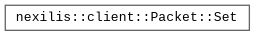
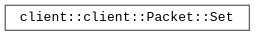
node "nexilis::client::Packet::Set": label "nexilis::client::Packet::Set" -> "client::client::Packet::Set"
